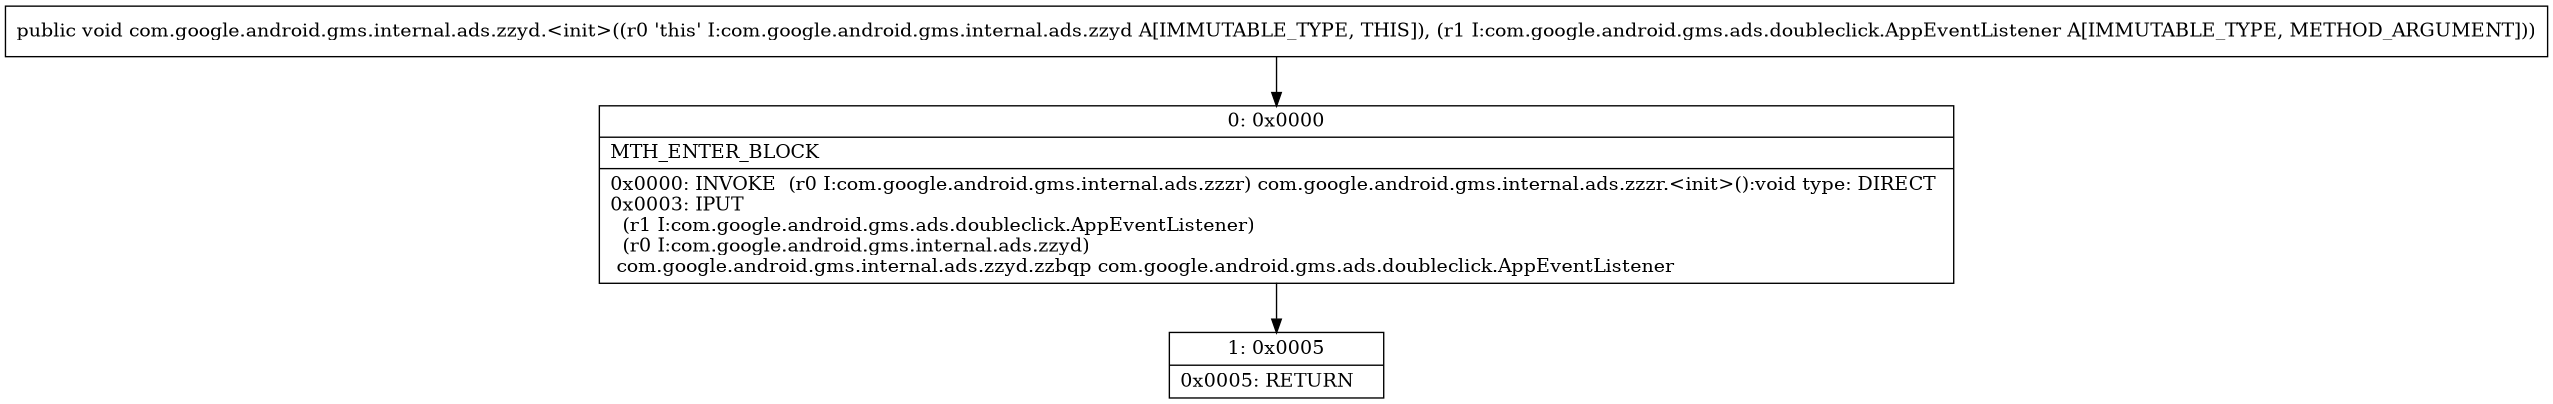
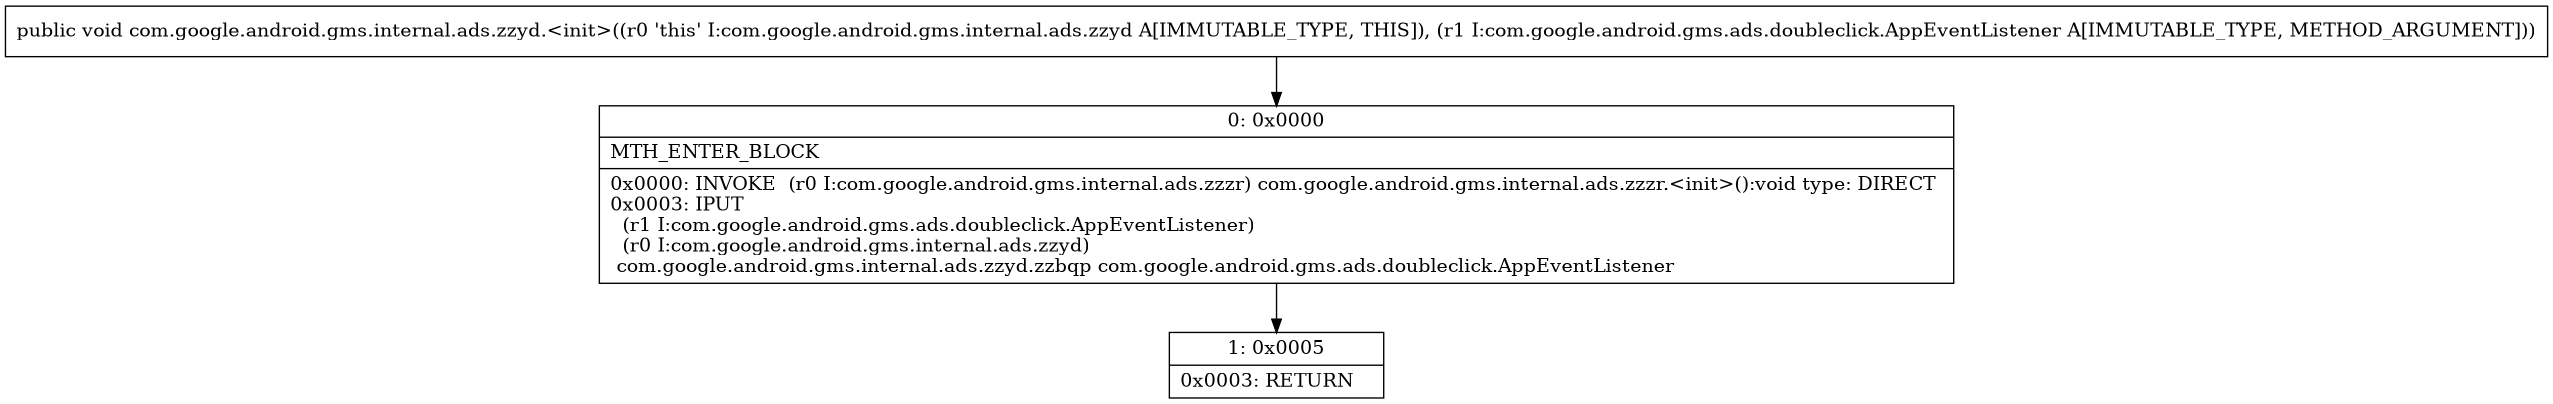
node "1: 0x0005": text "0x0005: RETURN" -> "0x0003: RETURN"
